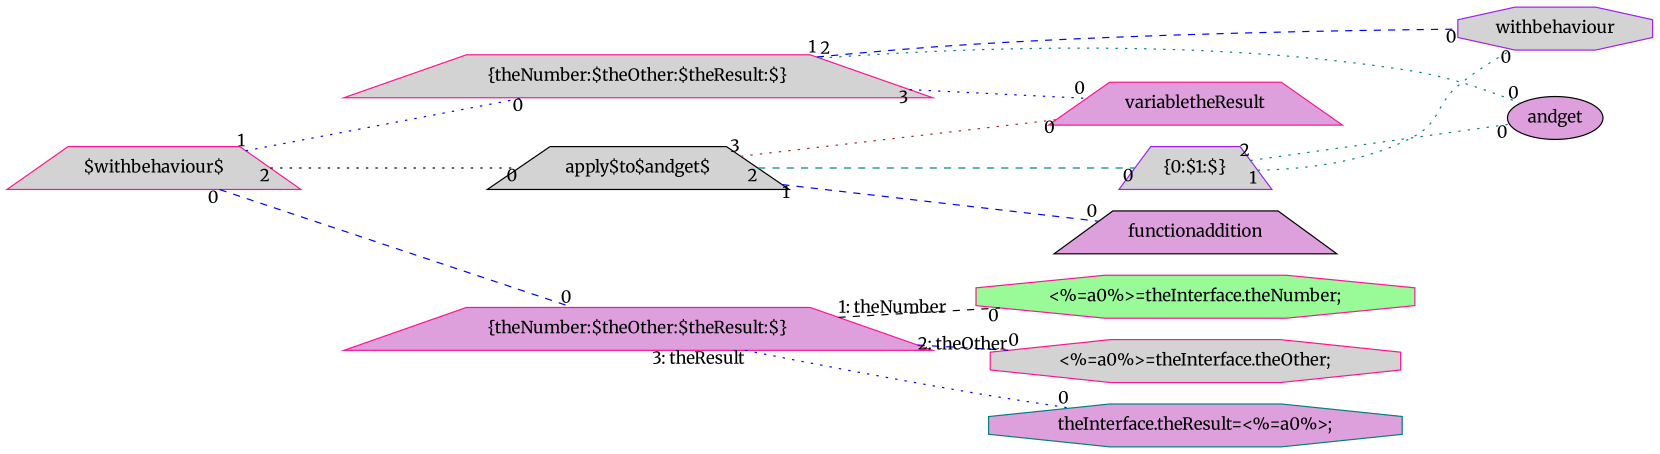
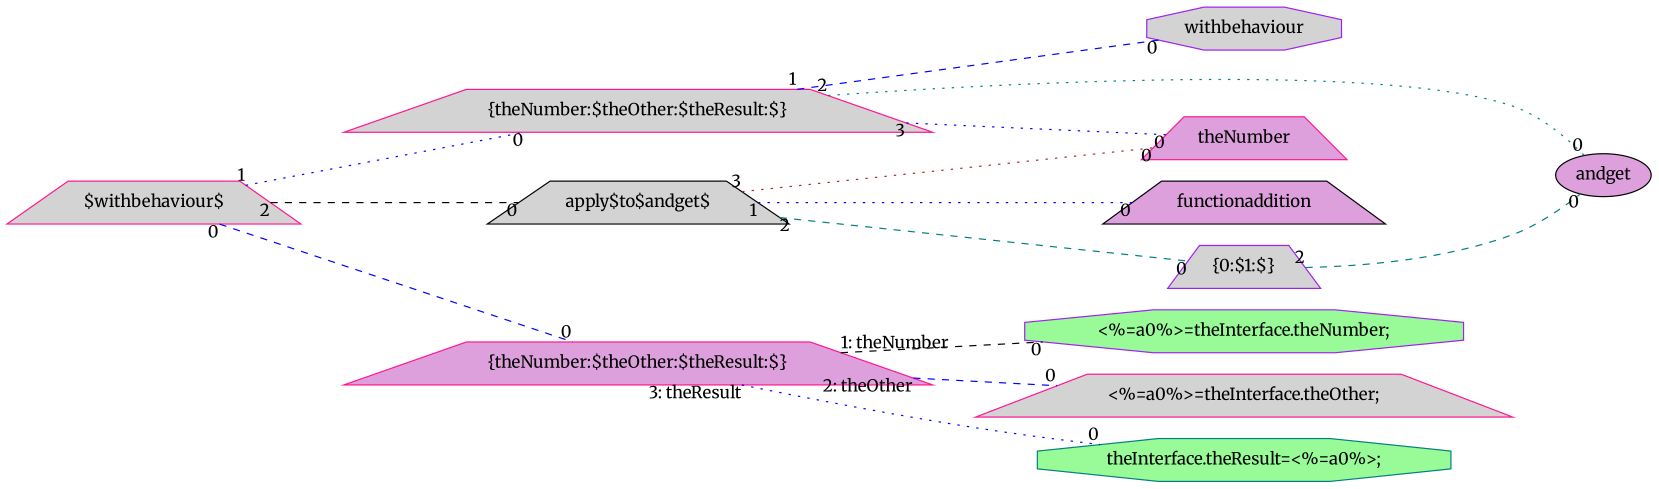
node "variabletheResult": label "variabletheResult" -> "theNumber"
edge "andget" -- "{0:$1:$}": style dotted -> dashed
edge "withbehaviour" -- "{0:$1:$}": removed
edge "$withbehaviour$" -- "apply$to$andget$": style dotted -> dashed
edge "apply$to$andget$" -- "functionaddition": style dashed -> dotted
node "<%=a0%>=theInterface.theNumber;": color deeppink -> purple
node "<%=a0%>=theInterface.theOther;": shape octagon -> trapezium
node "theInterface.theResult=<%=a0%>;": fillcolor plum -> palegreen
